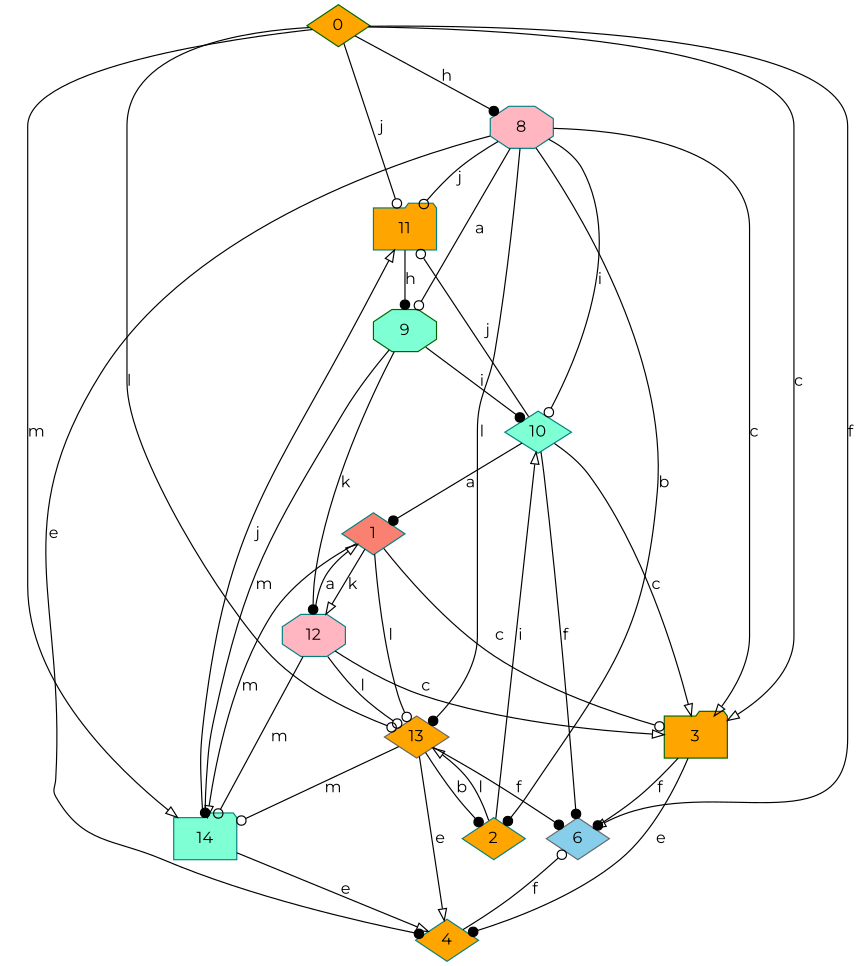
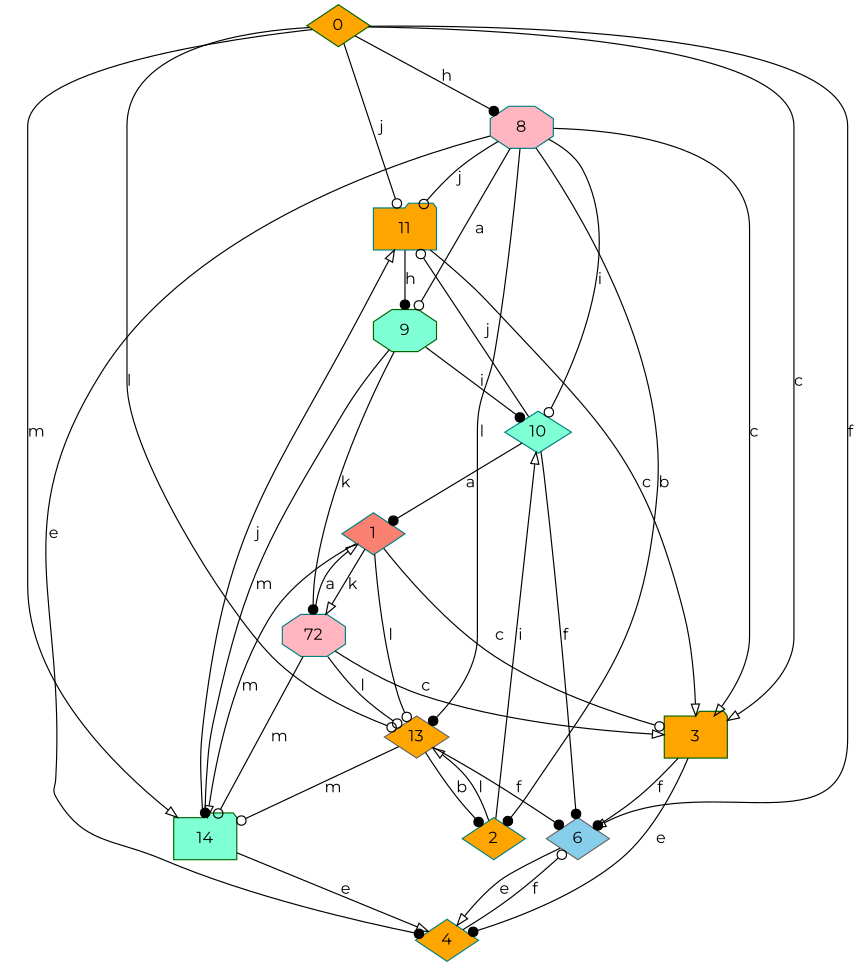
edge "10" -> "3": now "11" -> "3"
node "12": label "12" -> "72"
edge "13" -> "4": now "6" -> "4"
node "14": color teal -> darkgreen
